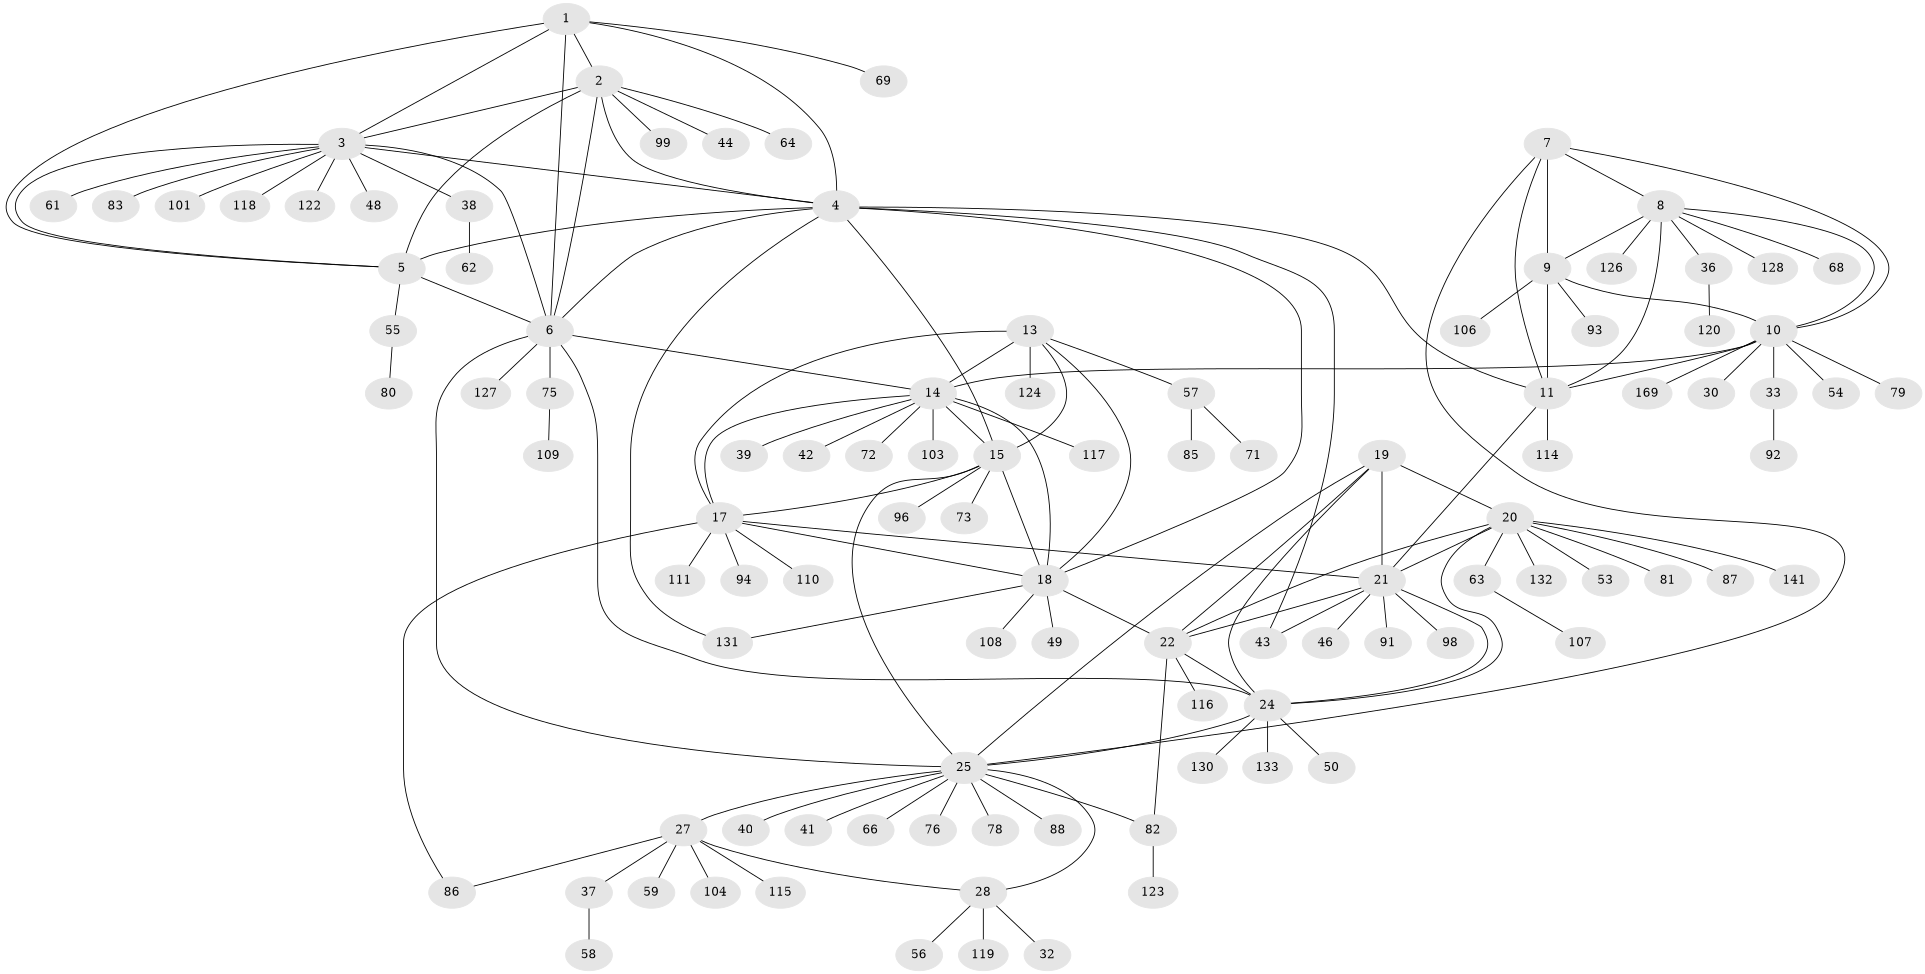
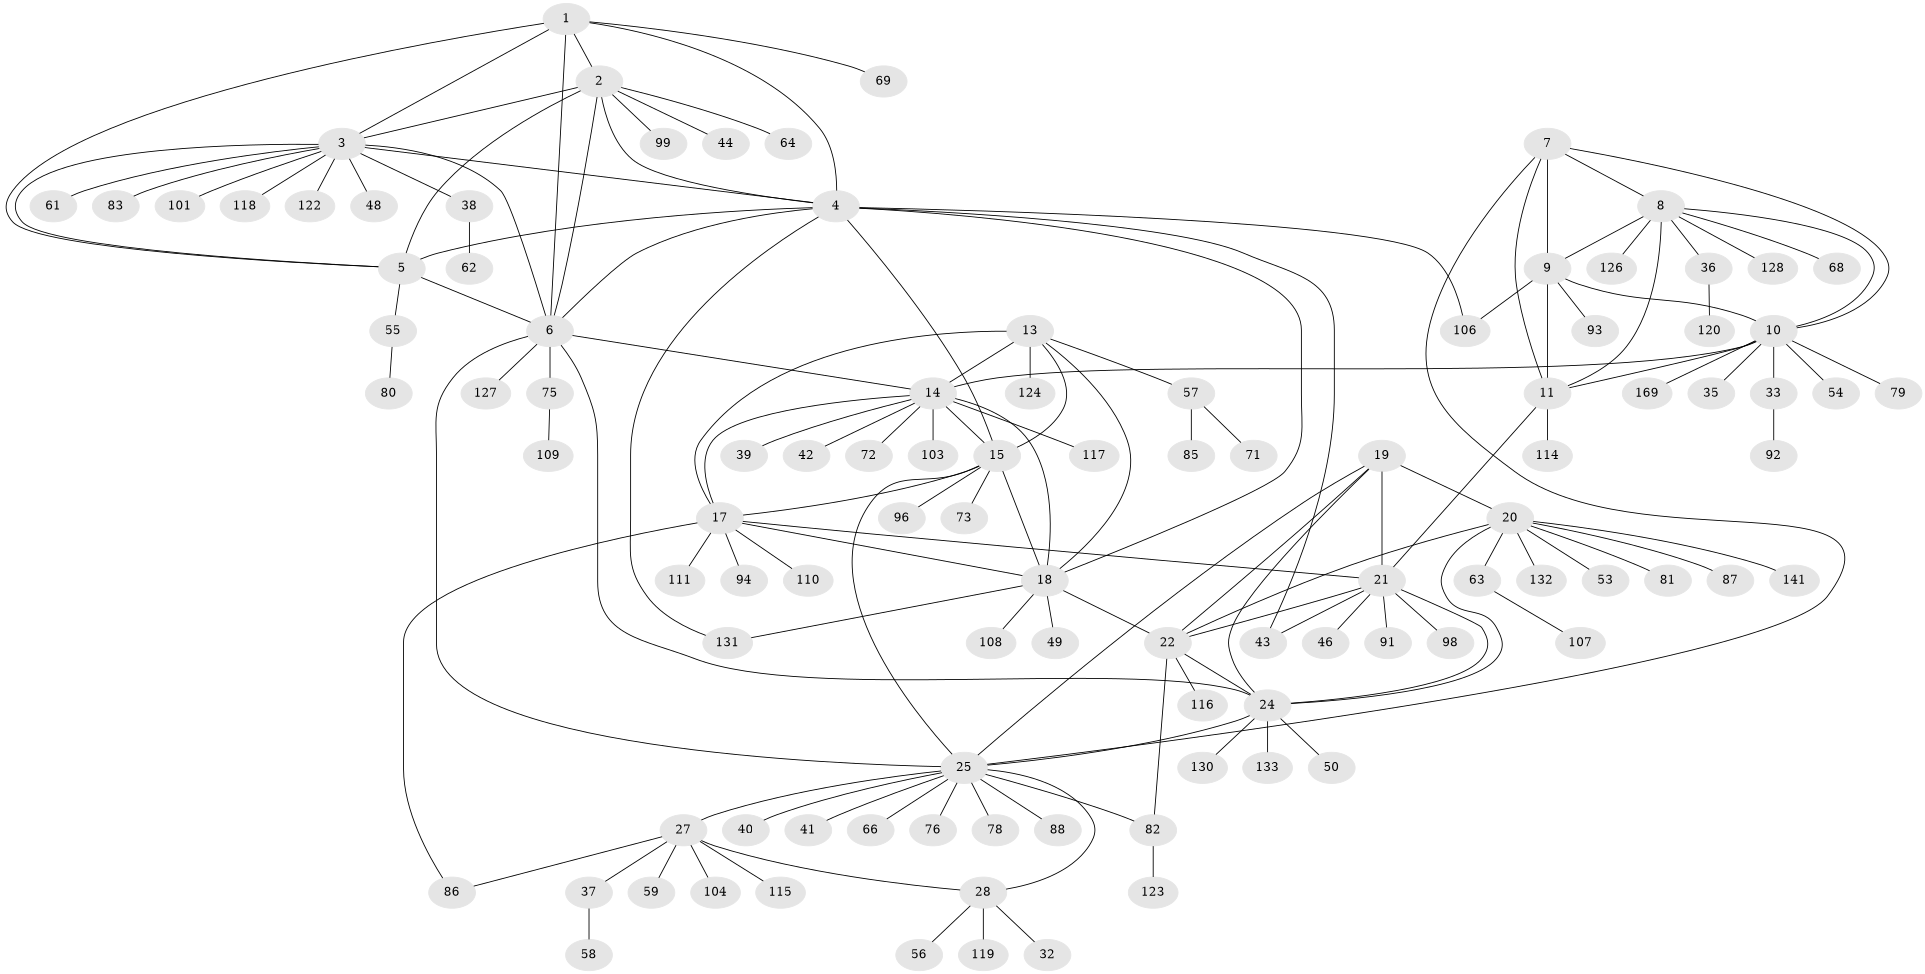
edge "4" -- "11": now "4" -- "106"
node "30": label "30" -> "35"
edge "20" -- "21": removed
